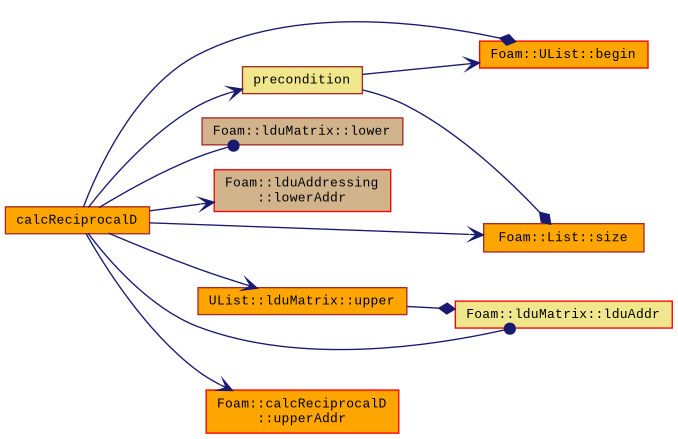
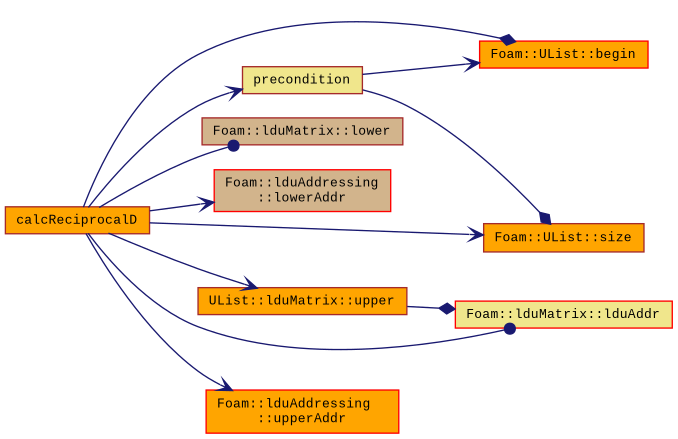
node "Foam::List::size": label "Foam::List::size" -> "Foam::UList::size"
node "Foam::calcReciprocalD ::upperAddr": label "Foam::calcReciprocalD ::upperAddr" -> "Foam::lduAddressing ::upperAddr"
